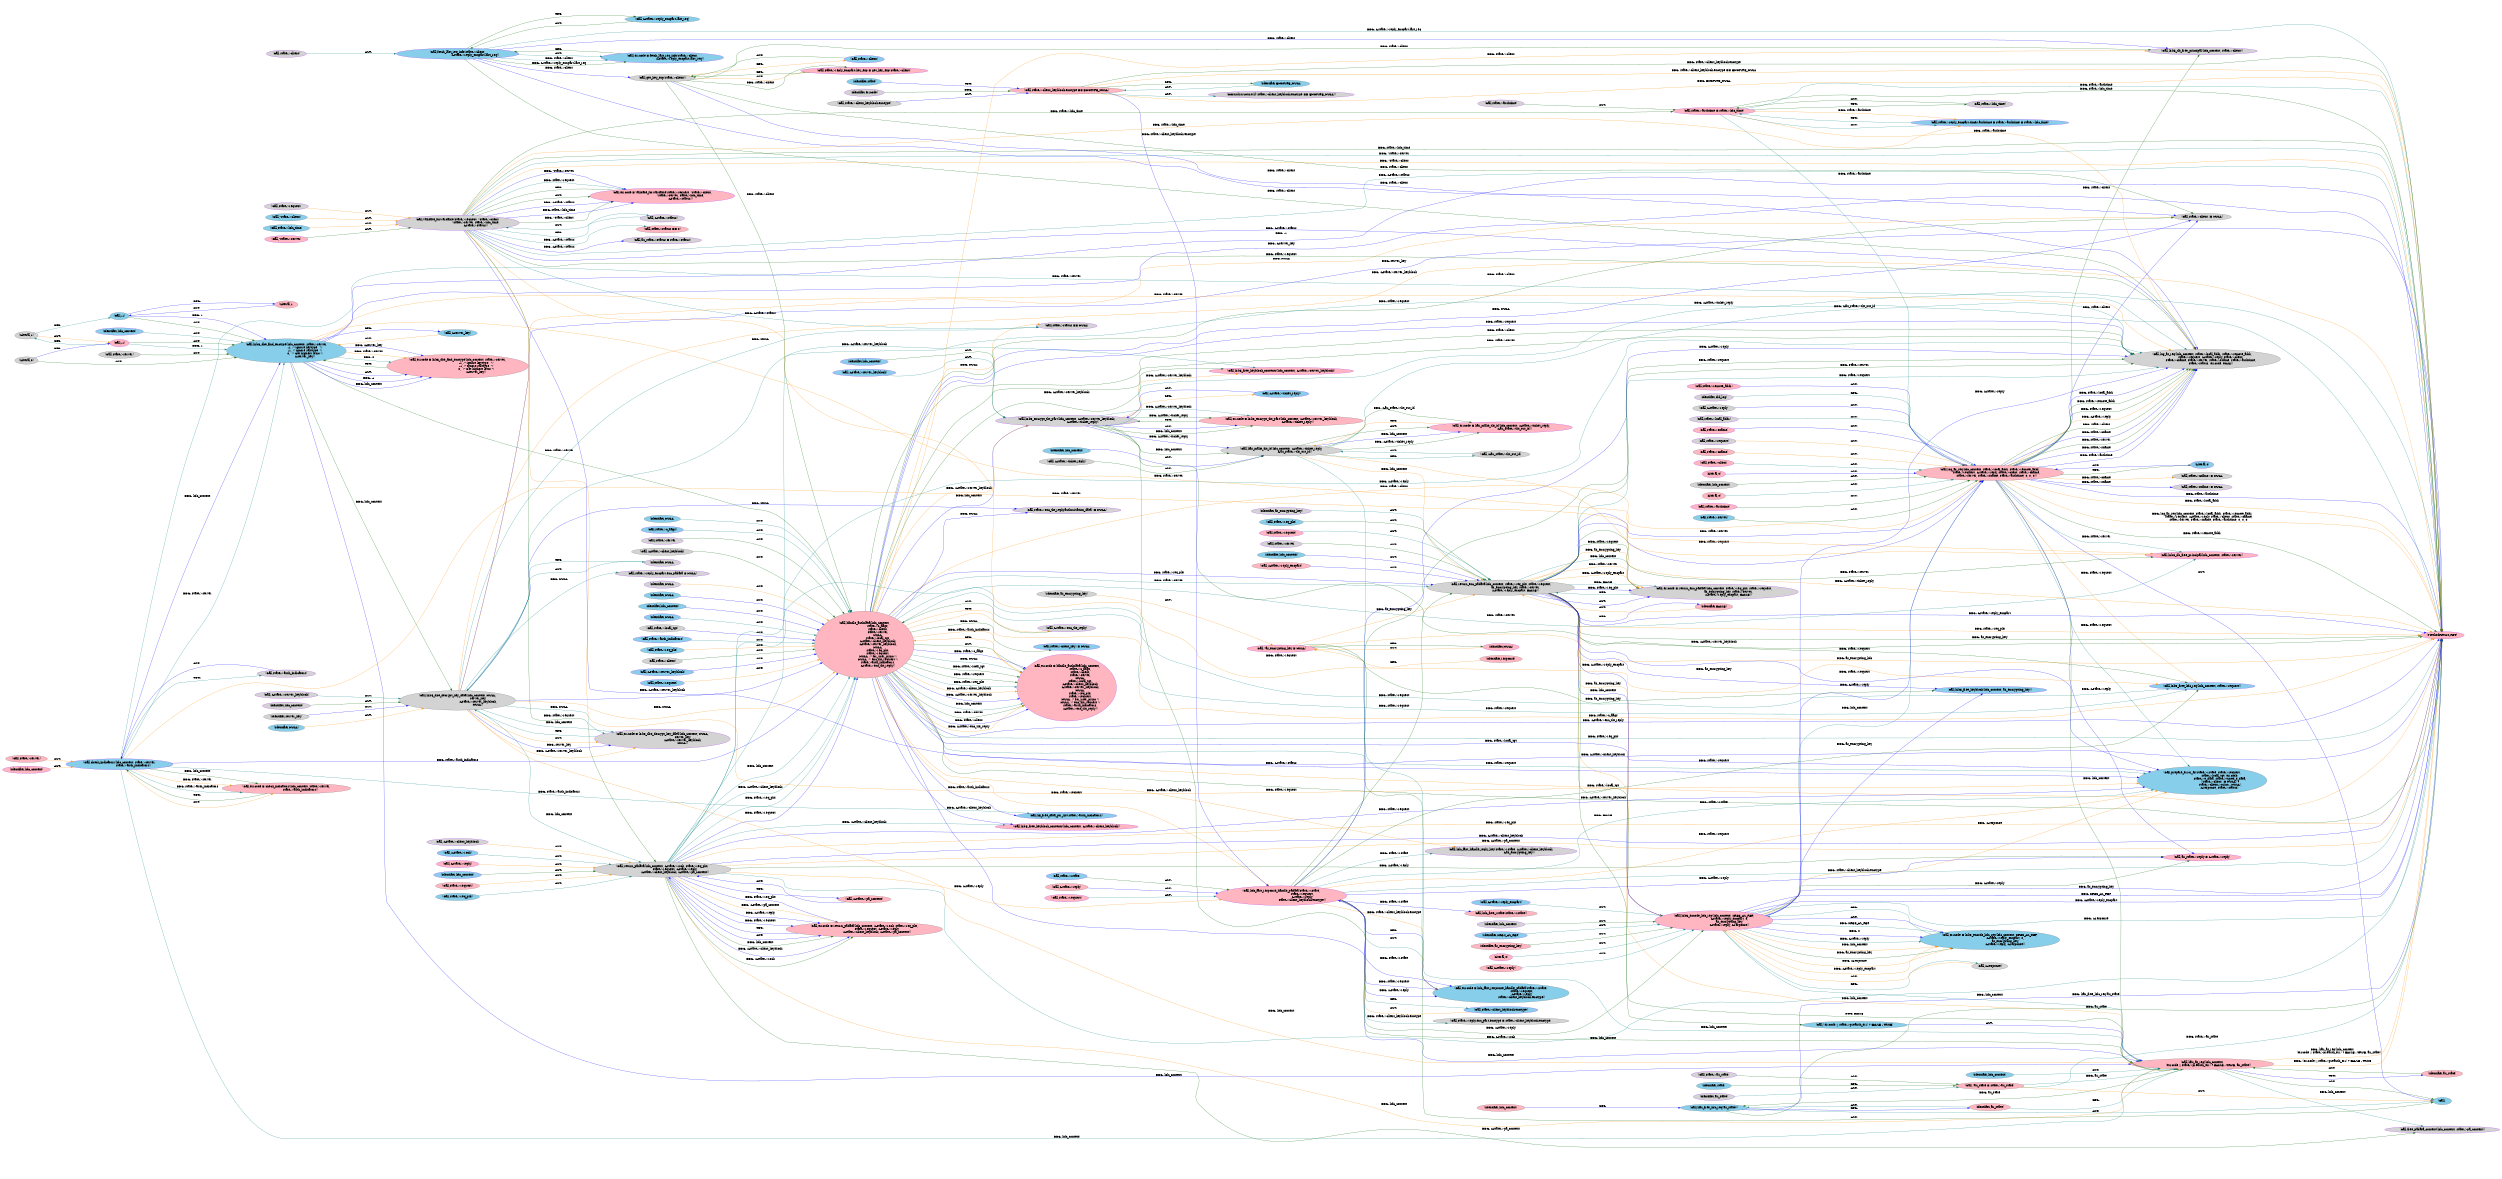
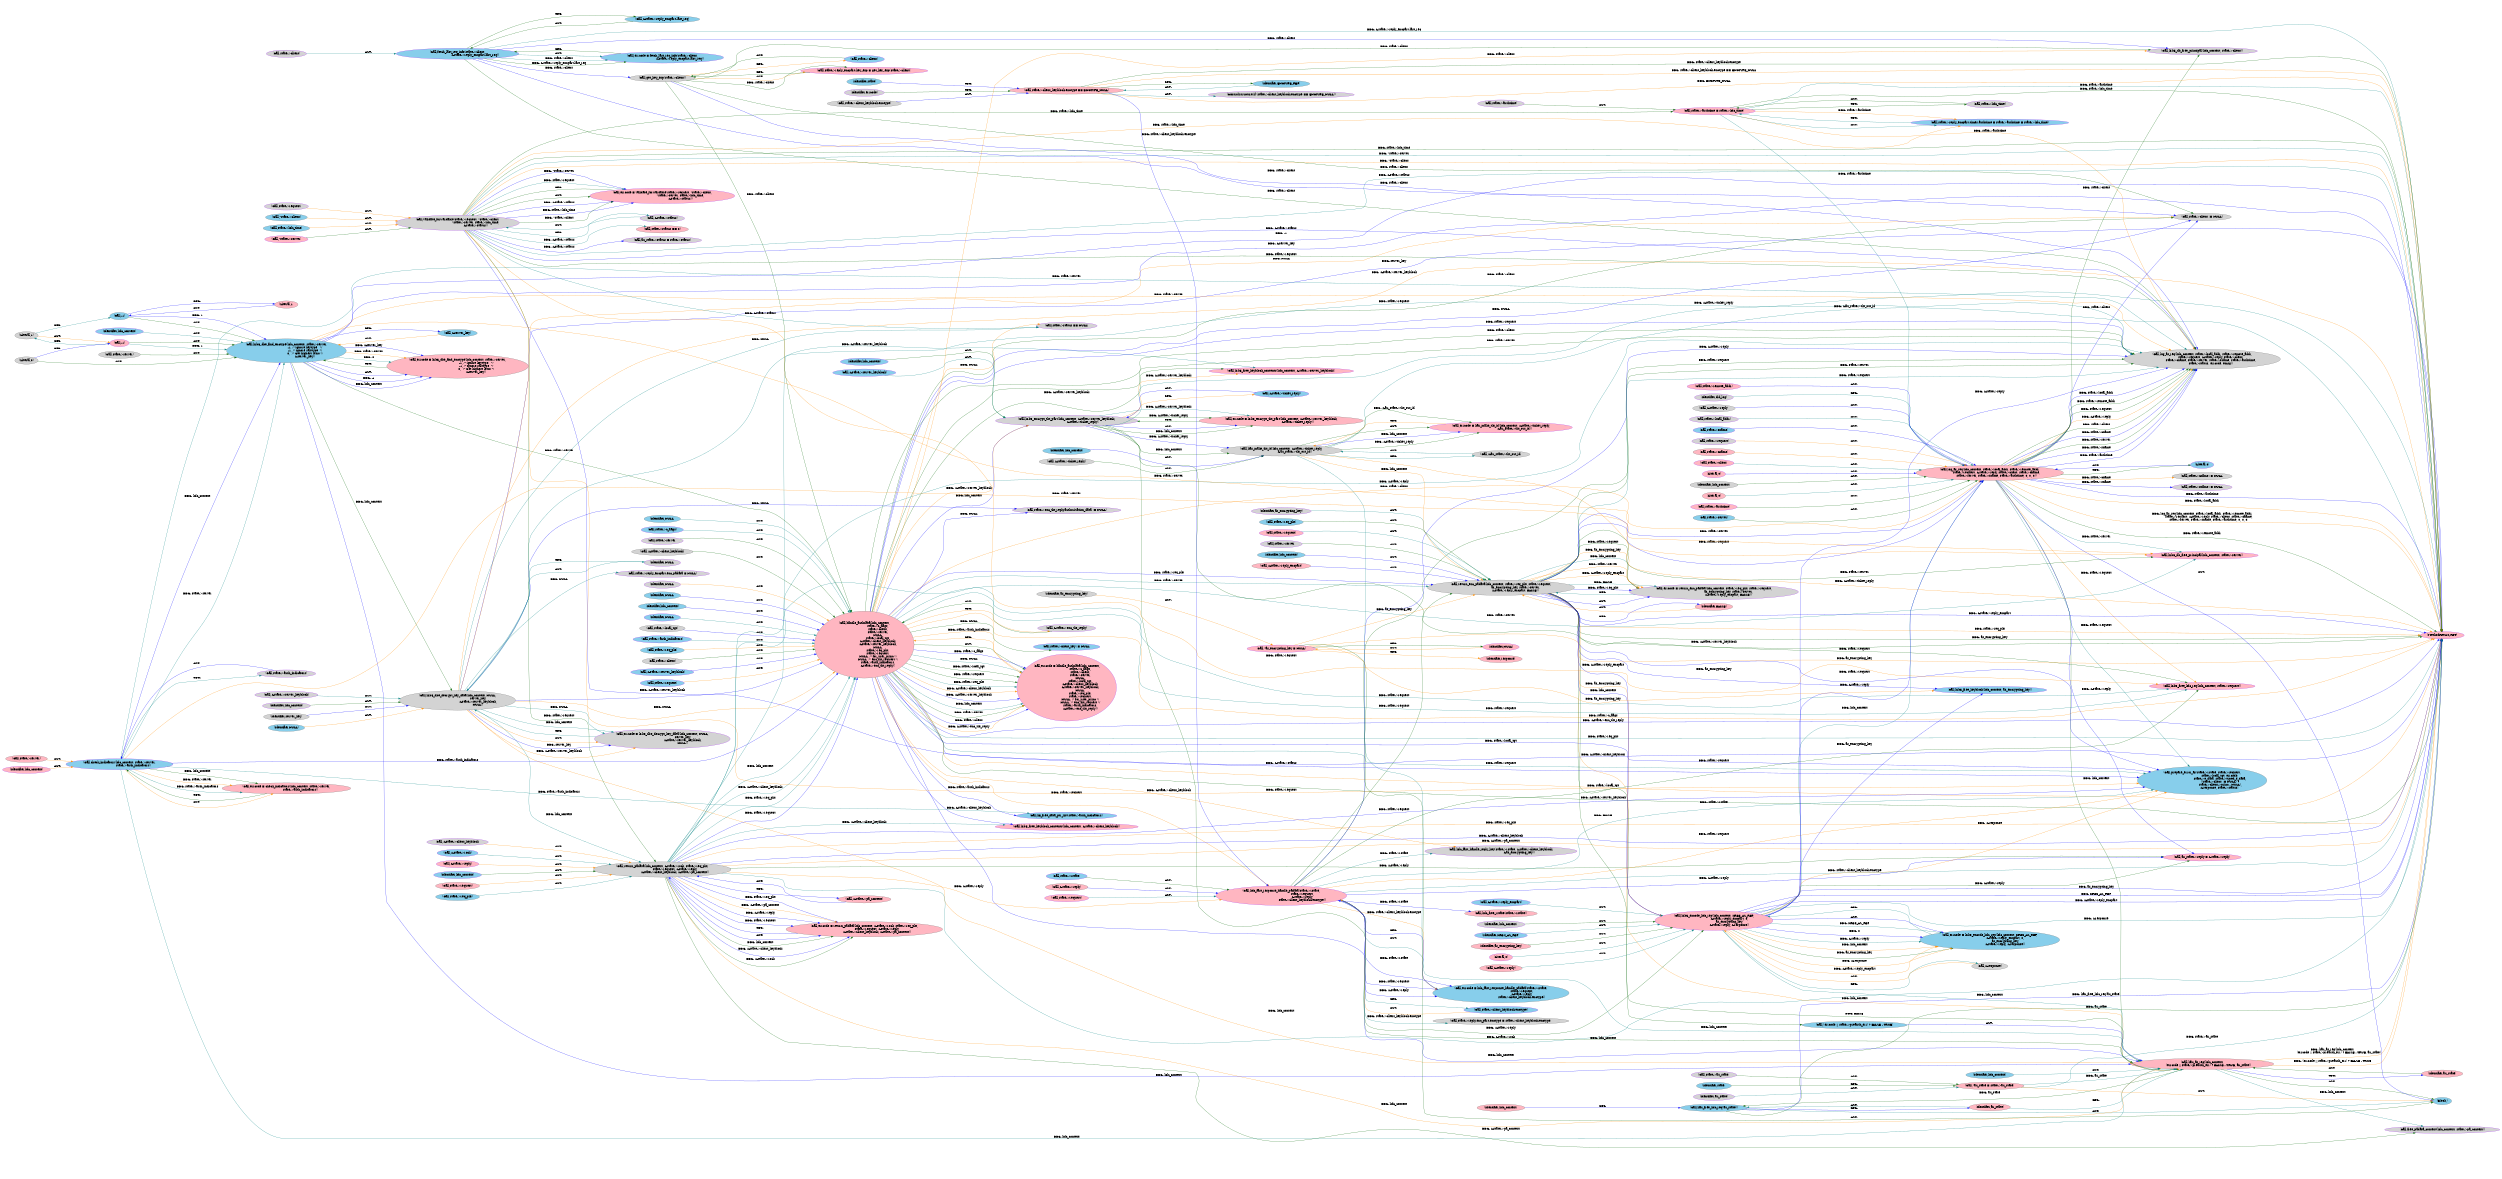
node "(Identifier,ENCTYPE_NULL)": label "(Identifier,ENCTYPE_NULL)" -> "(Identifier,ENCTYPE_REP)"
edge "(Identifier,errcode)" -> "(Call,state->client_keyblock.enctype == ENCTYPE_NULL)": label "DDG: " -> "CFG: "
node "(Call,state->sname)": fillcolor lightpink -> skyblue
edge "(Call,*as_encrypting_key = NULL)" -> "(MethodReturn,RET)": label "DDG: as_encrypting_kdc" -> "DDG: as_encrypting_key"
edge "(Identifier,response)" -> "(Call,*as_encrypting_key = NULL)": reversed
node "(Call,krb5_free_kdc_req(kdc_context, state->request))": fillcolor skyblue -> lightpink
edge "(Call,*as_encrypting_key = NULL)" -> "(Call,krb5_free_keyblock(kdc_context, as_encrypting_key))": color darkgreen -> darkorange
node "(Call,)": label "(Call,)" -> "(Block,)"
